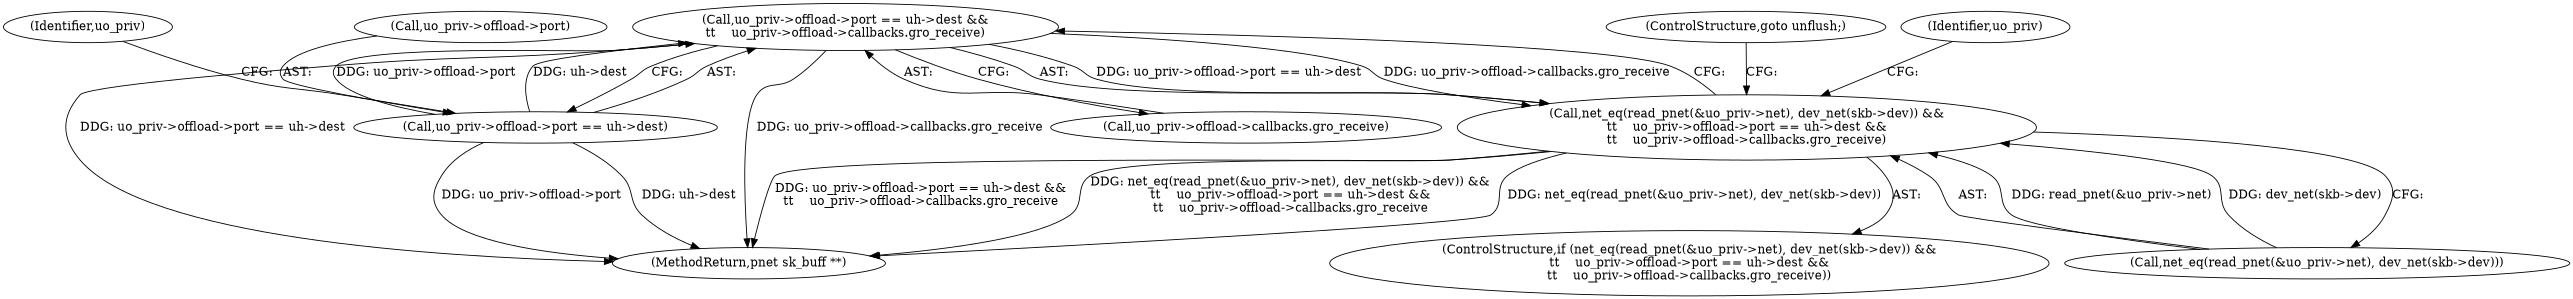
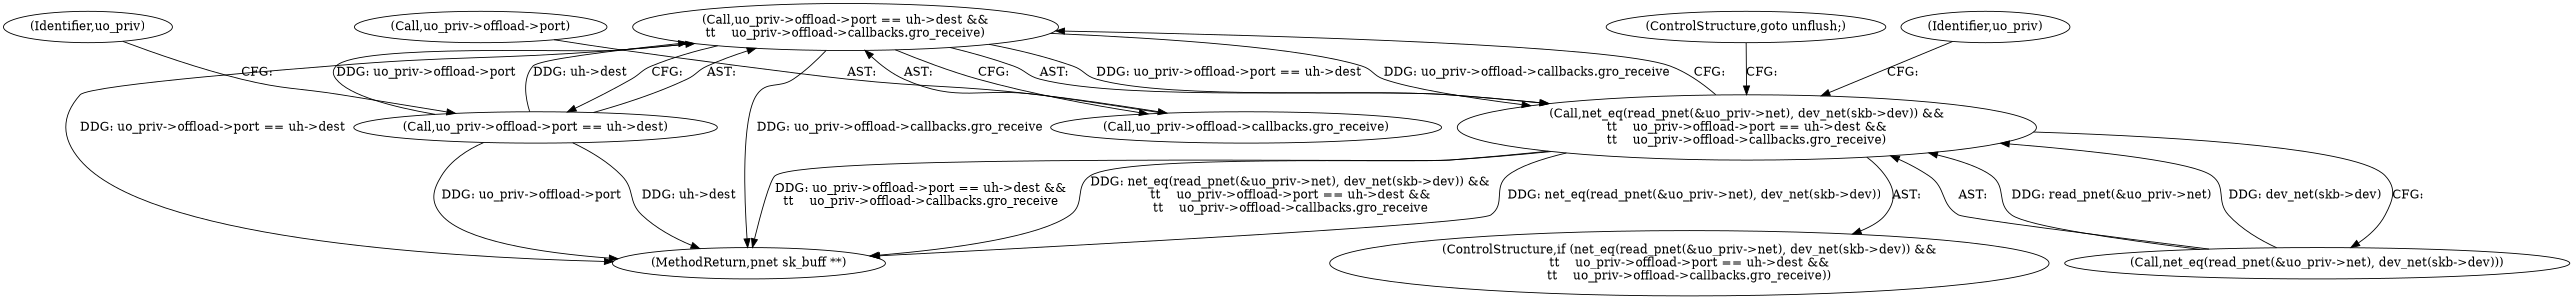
edge "(Call,uo_priv->offload->port)" -> "(Call,uo_priv->offload->port == uh->dest)": now "(Call,uo_priv->offload->port)" -> "(Call,uo_priv->offload->callbacks.gro_receive)"
